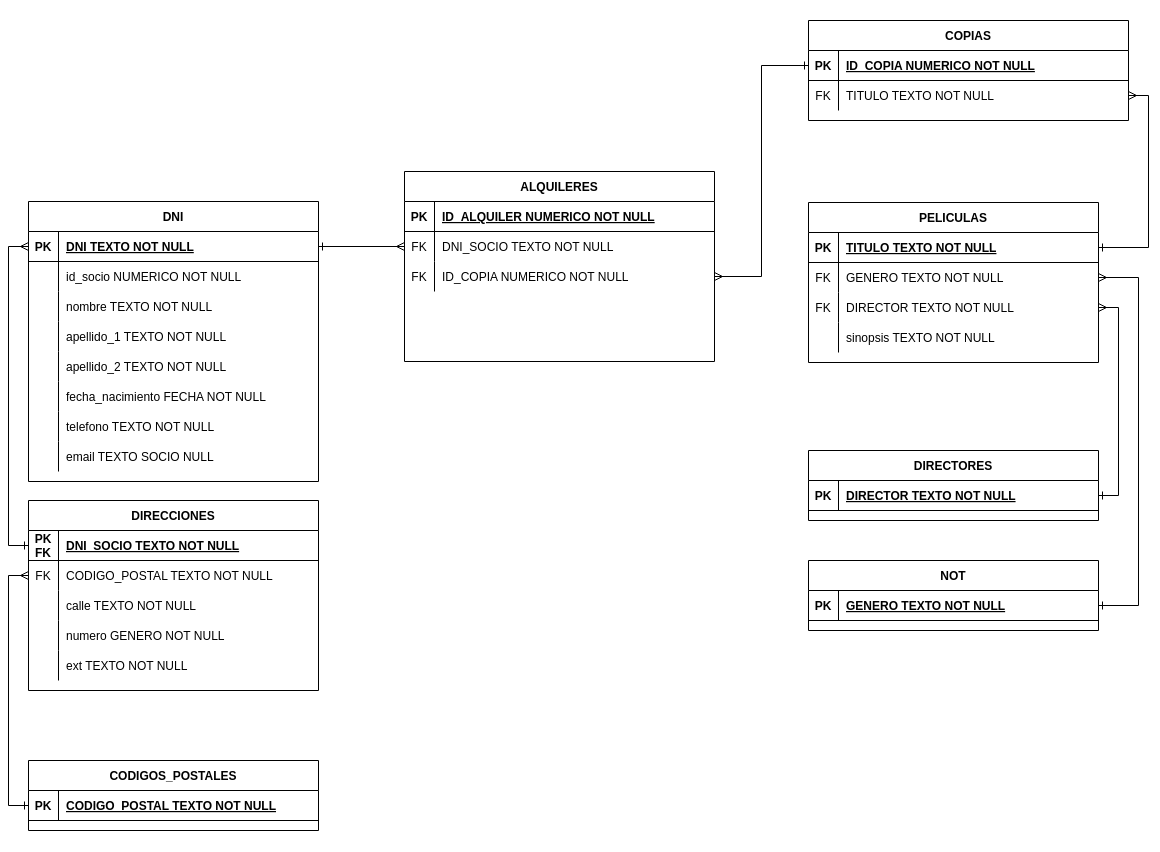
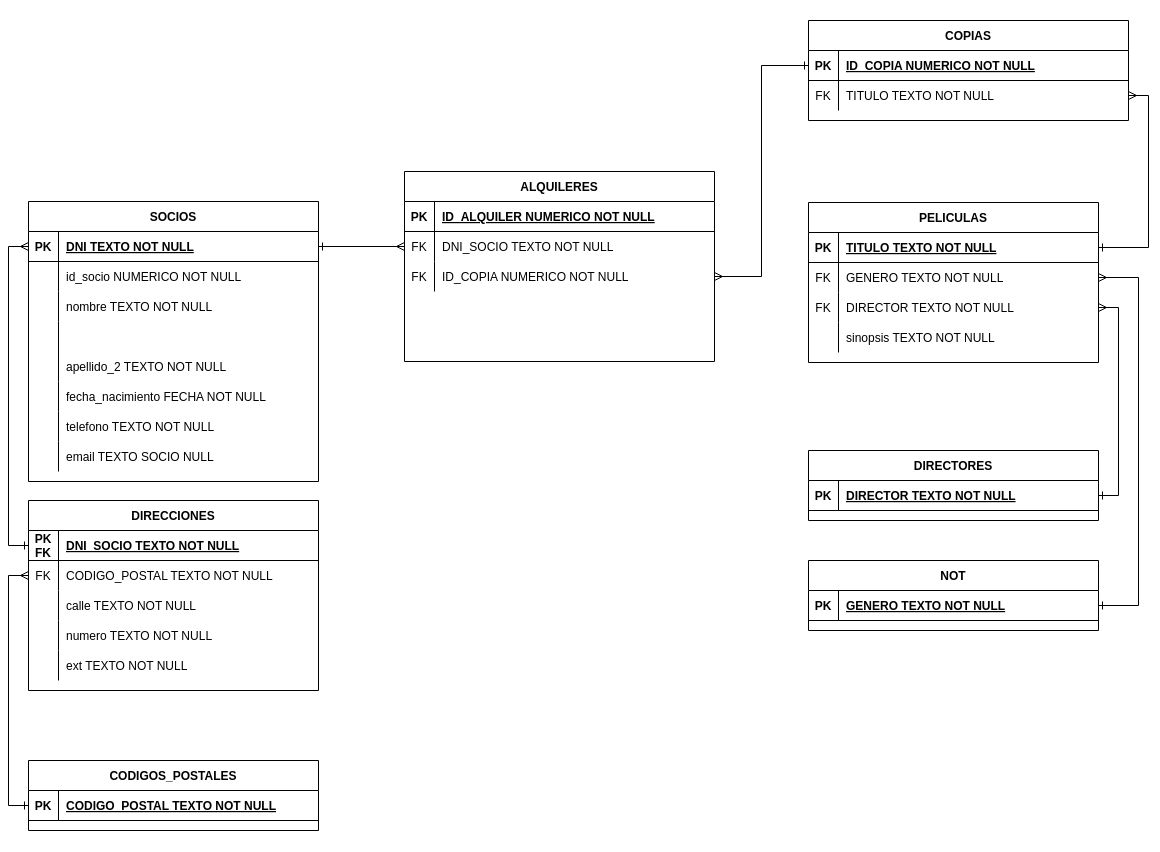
node "DNI": label "DNI" -> "SOCIOS"
node "apellido_1 TEXTO NOT NULL": removed
node "numero GENERO NOT NULL": label "numero GENERO NOT NULL" -> "numero TEXTO NOT NULL"
